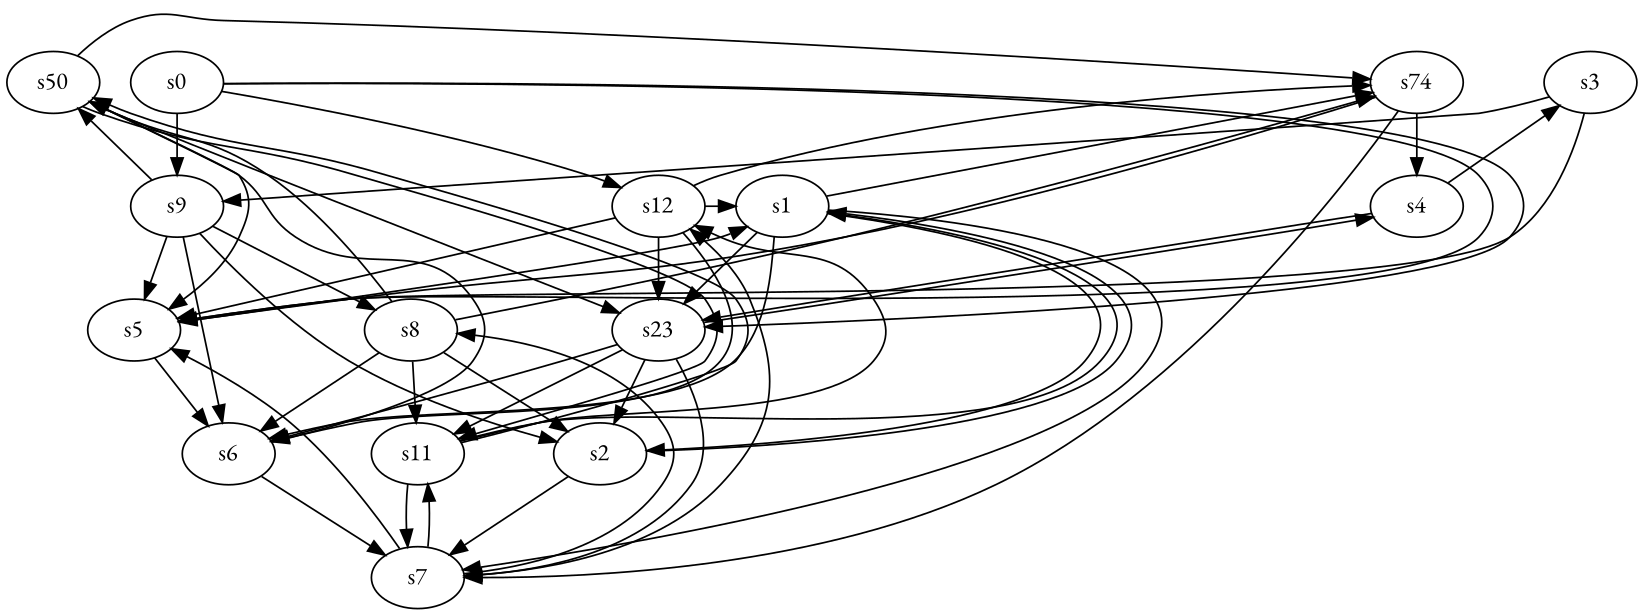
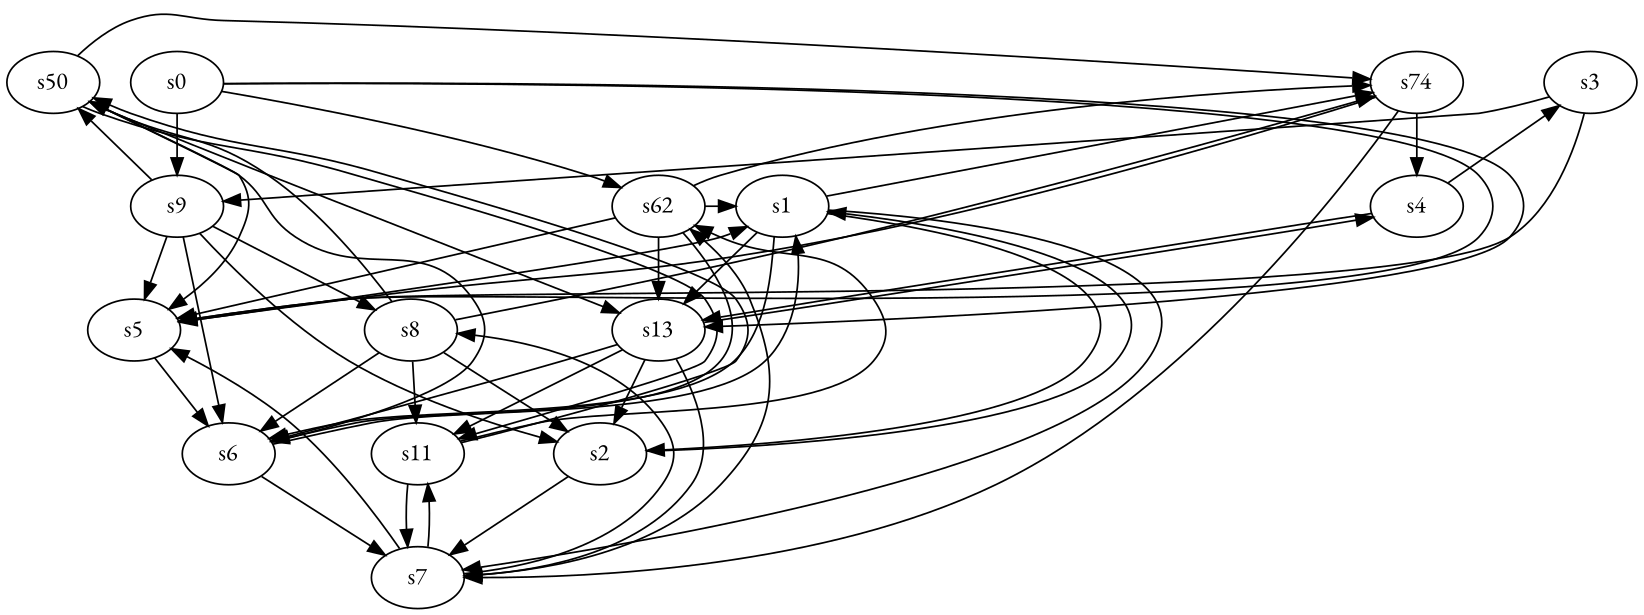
node "s12": label "s12" -> "s62"
node "s23": label "s23" -> "s13"
edge "s11" -> "s1": now "s6" -> "s1"
